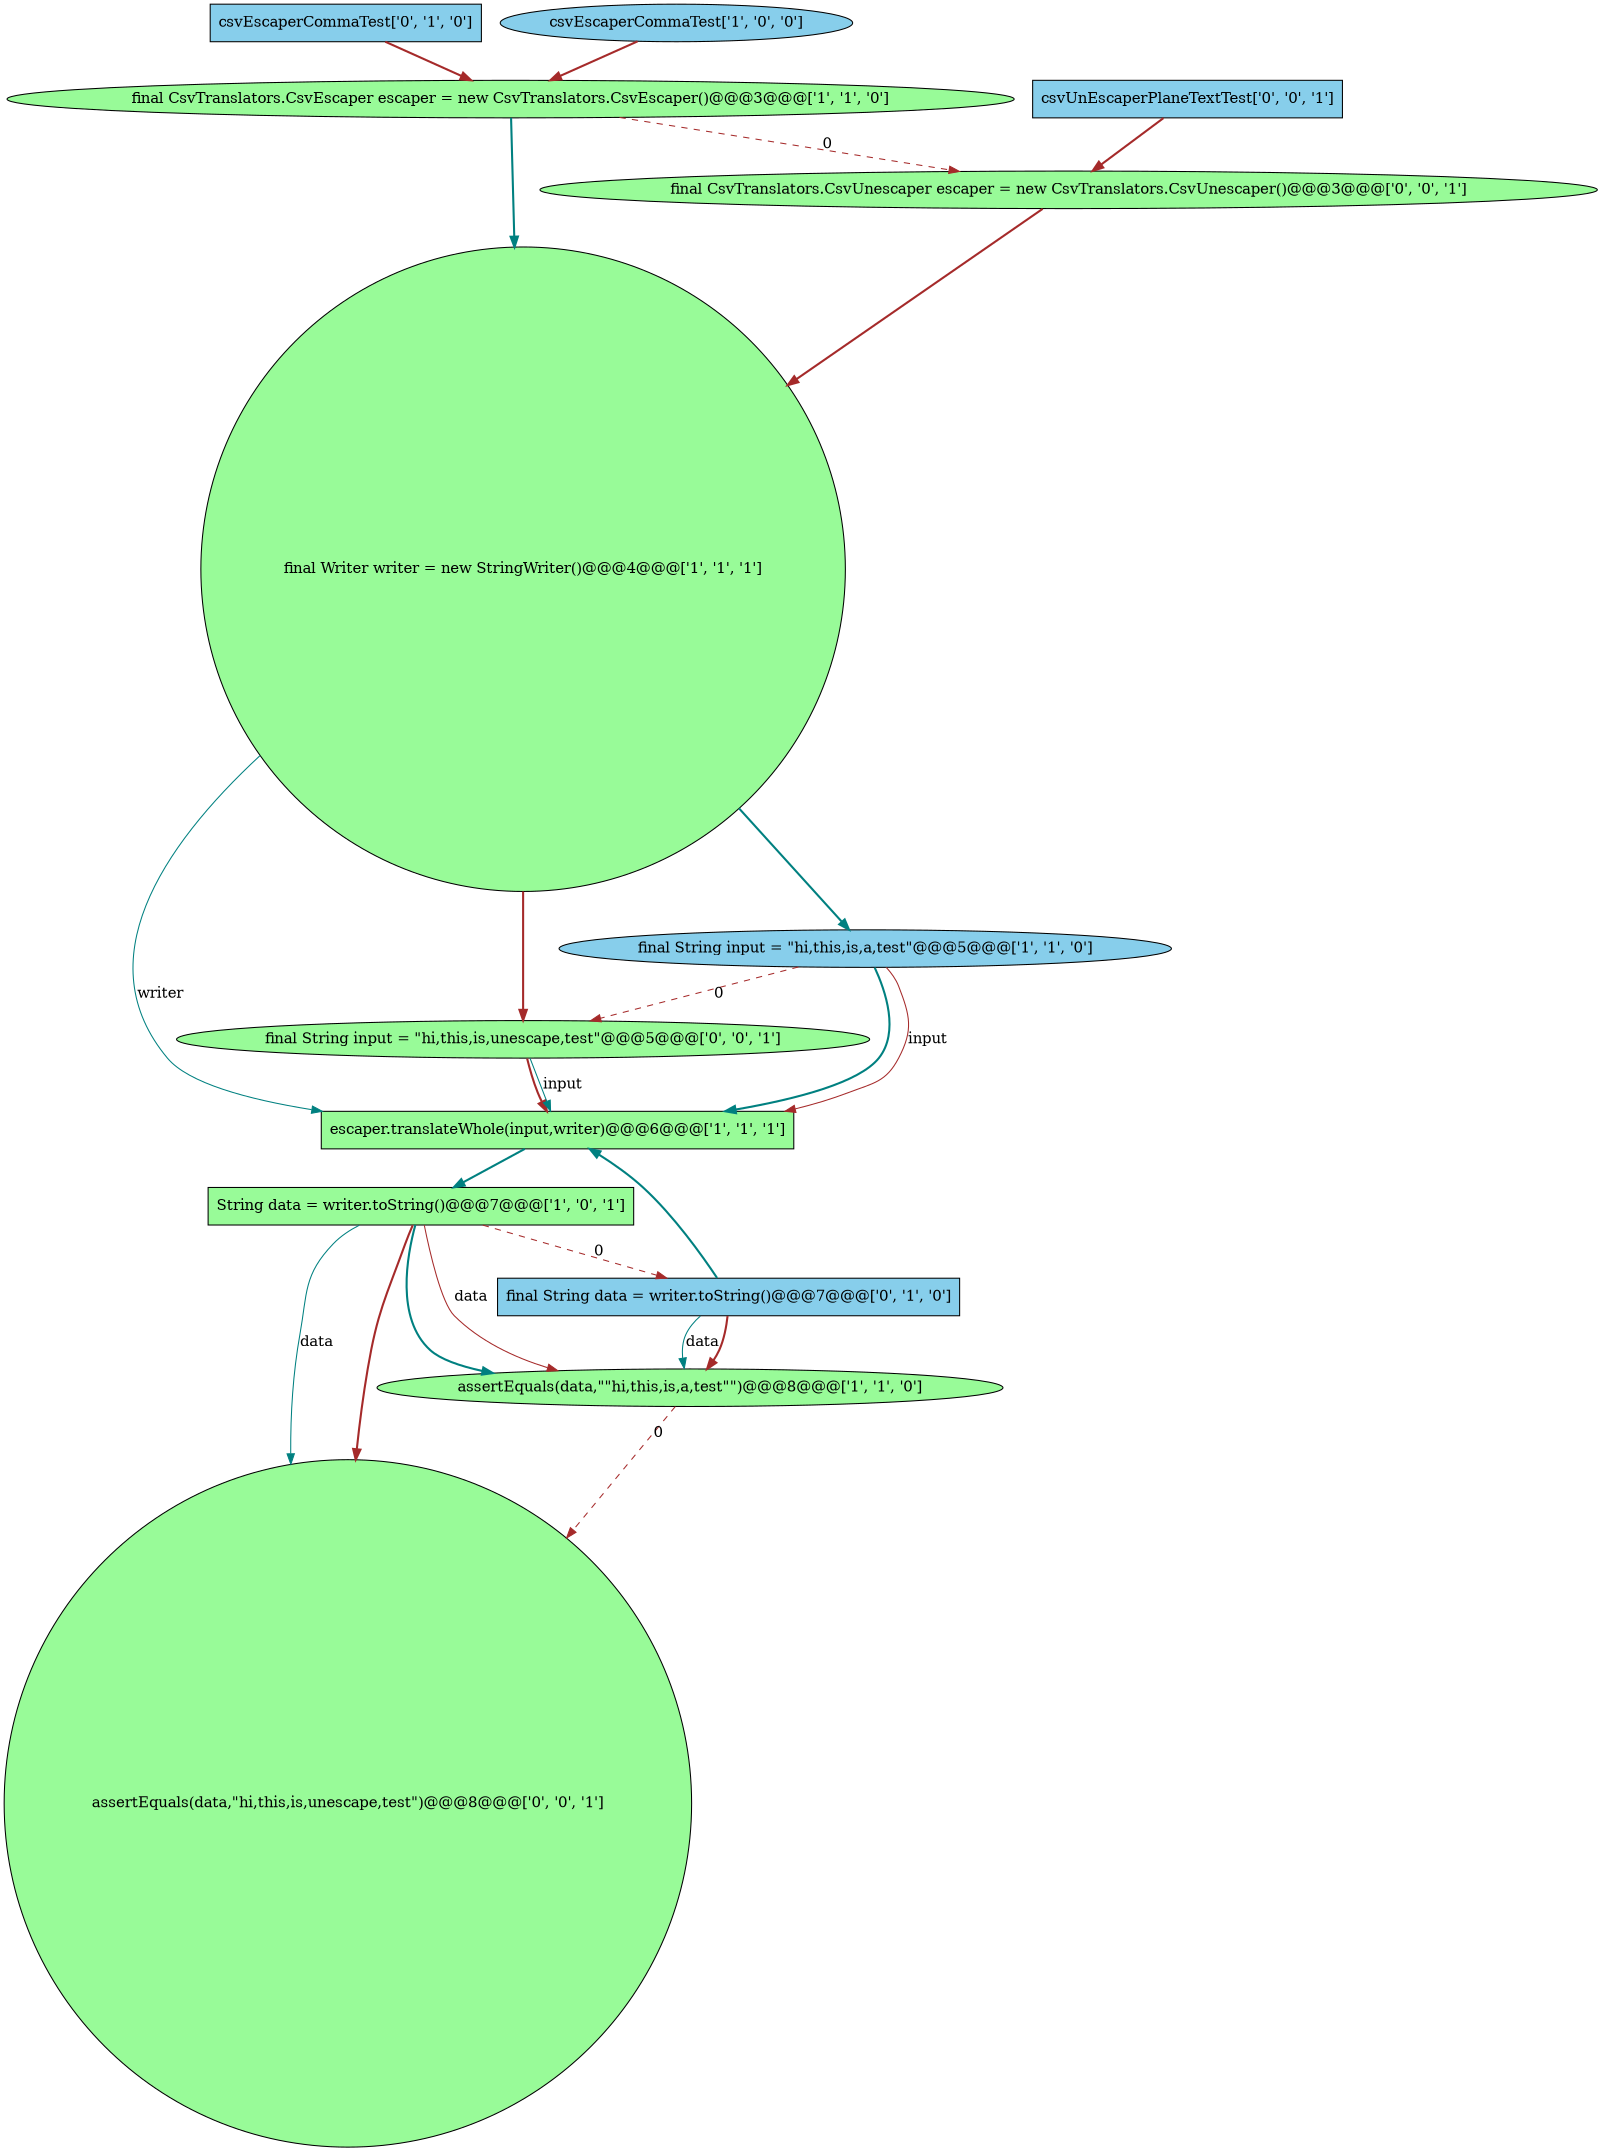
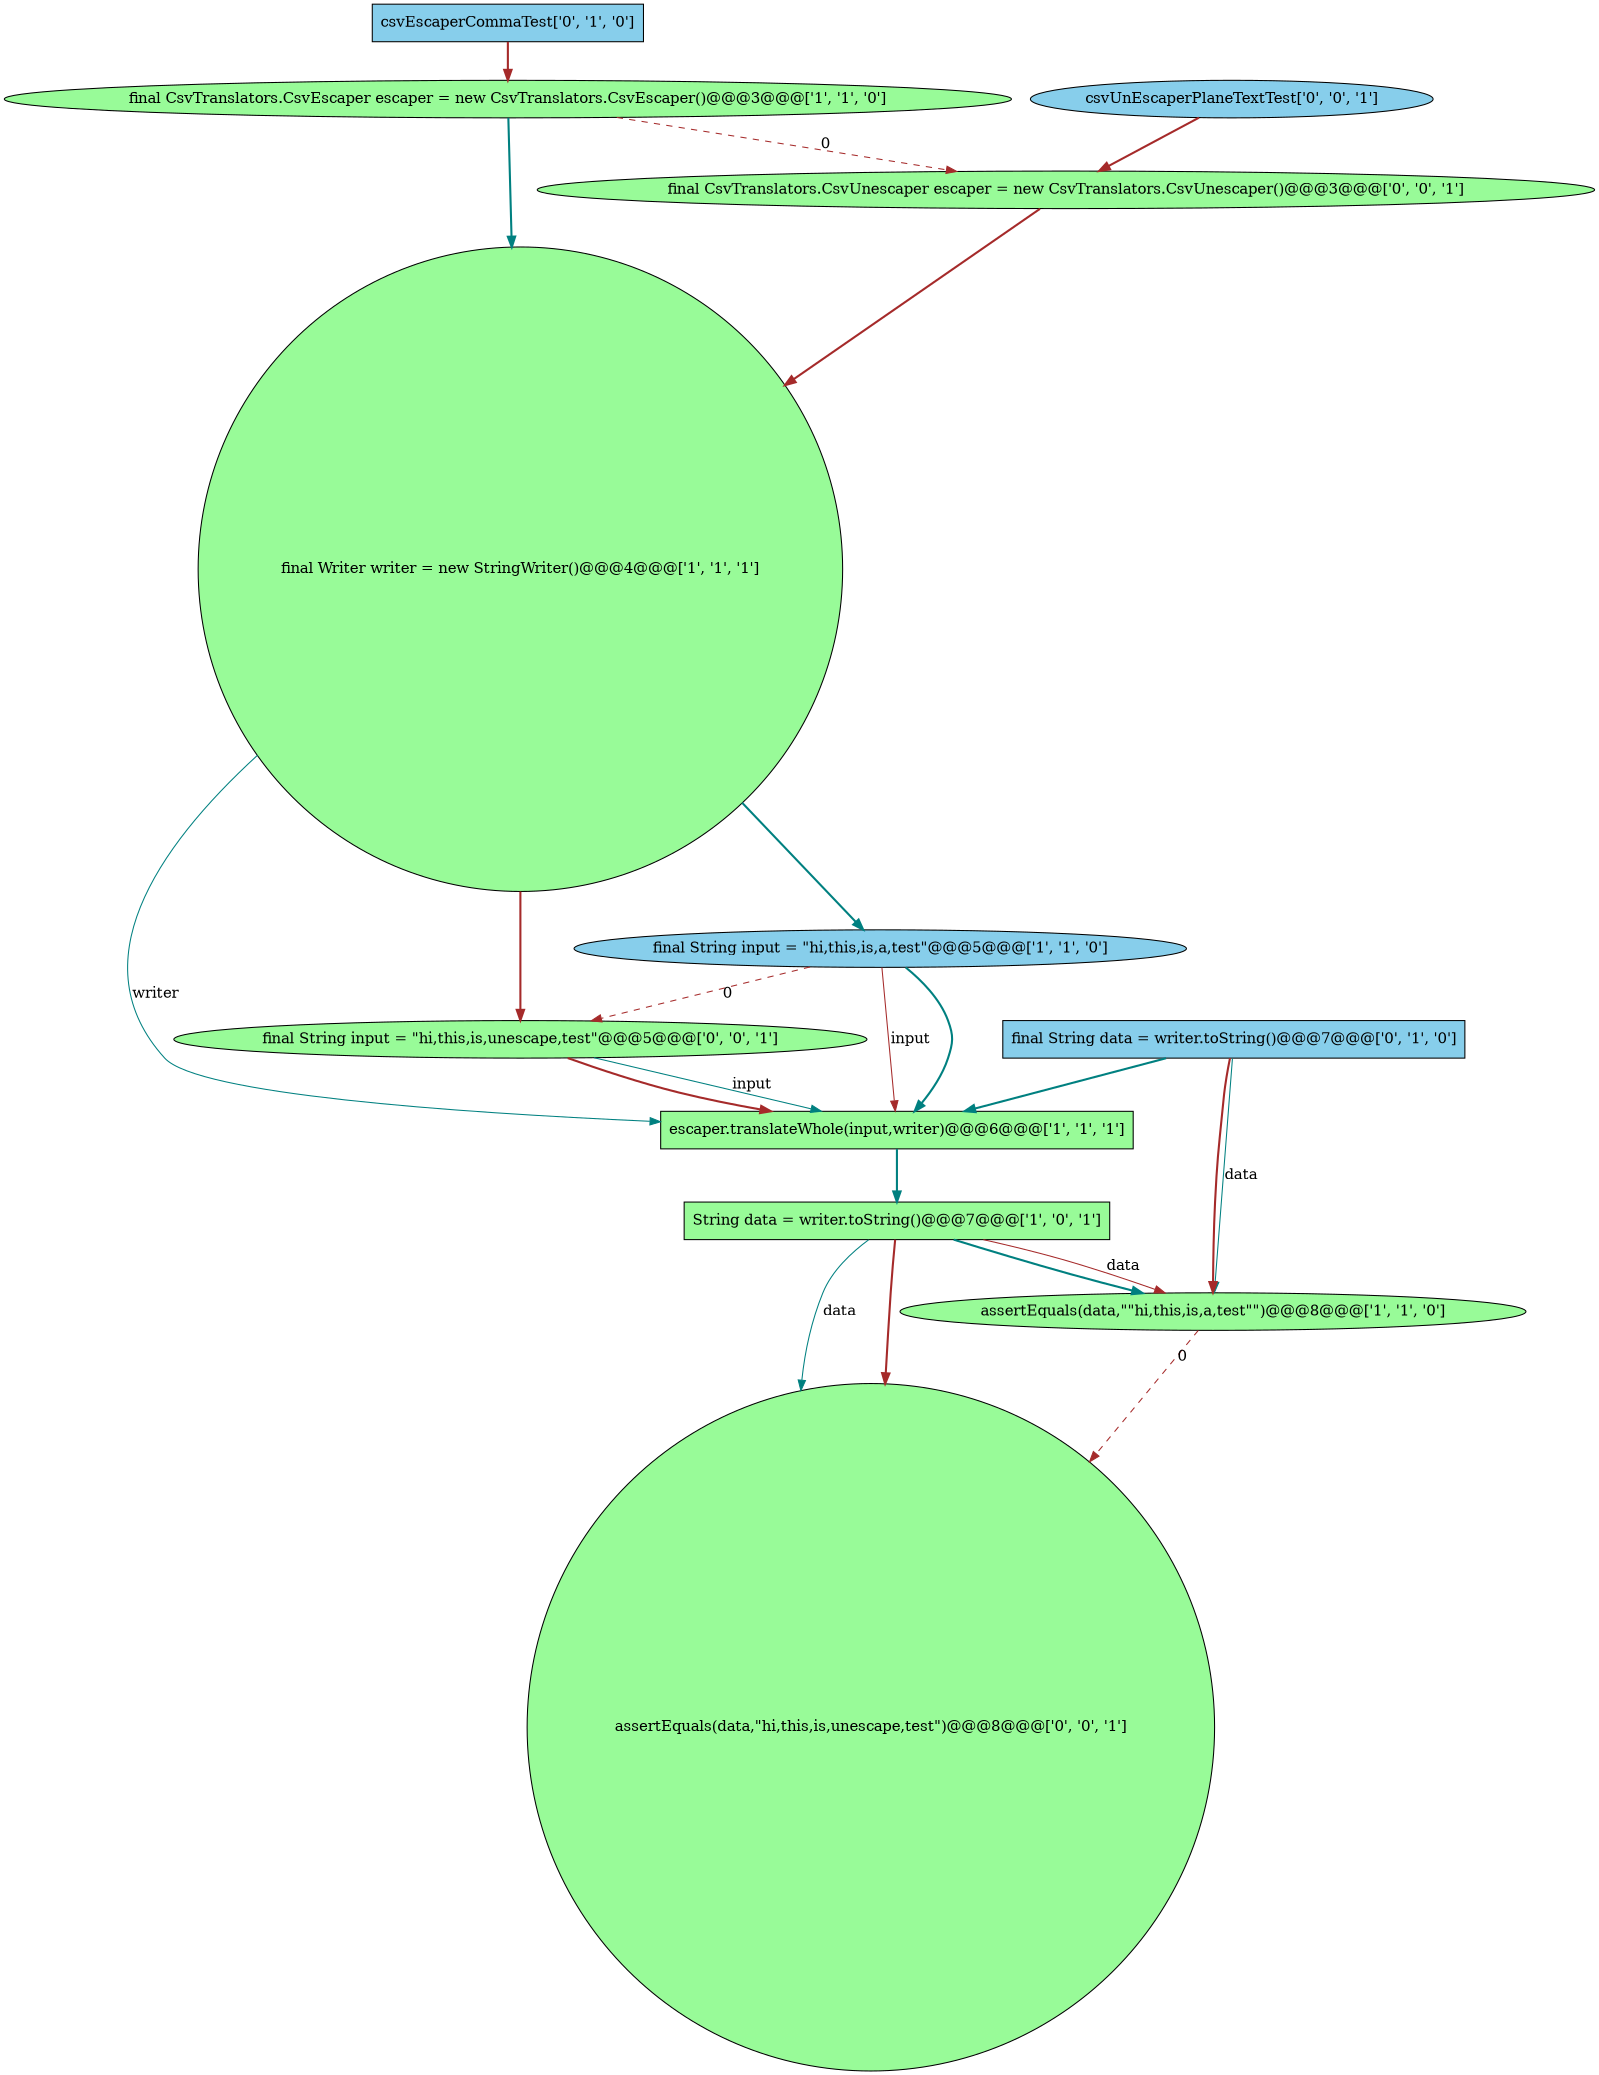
node "csvEscaperCommaTest['1', '0', '0']": removed
node "csvUnEscaperPlaneTextTest['0', '0', '1']": shape box -> ellipse
edge "String data = writer.toString()@@@7@@@['1', '0', '1']" -> "final String data = writer.toString()@@@7@@@['0', '1', '0']": removed, label "0"
